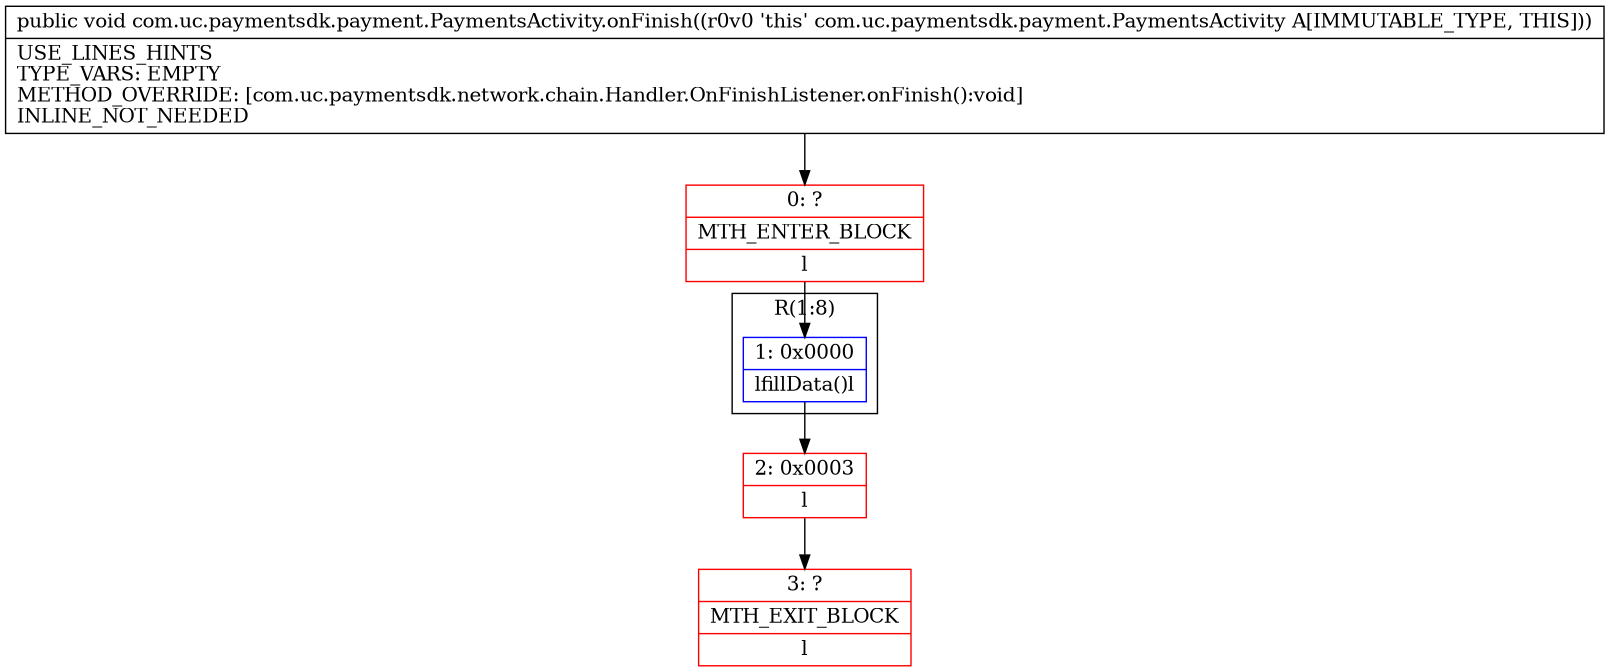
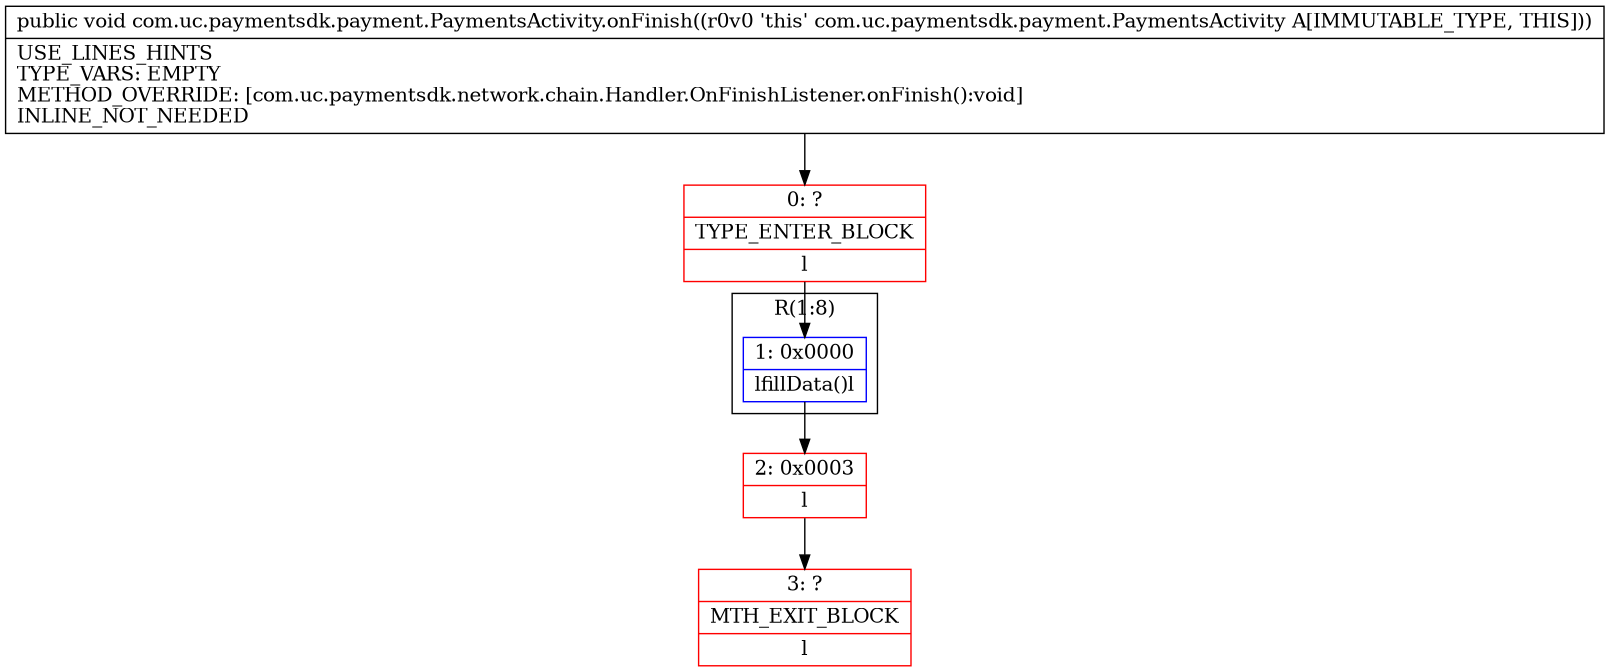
node "0: ?": text "MTH_ENTER_BLOCK" -> "TYPE_ENTER_BLOCK"
